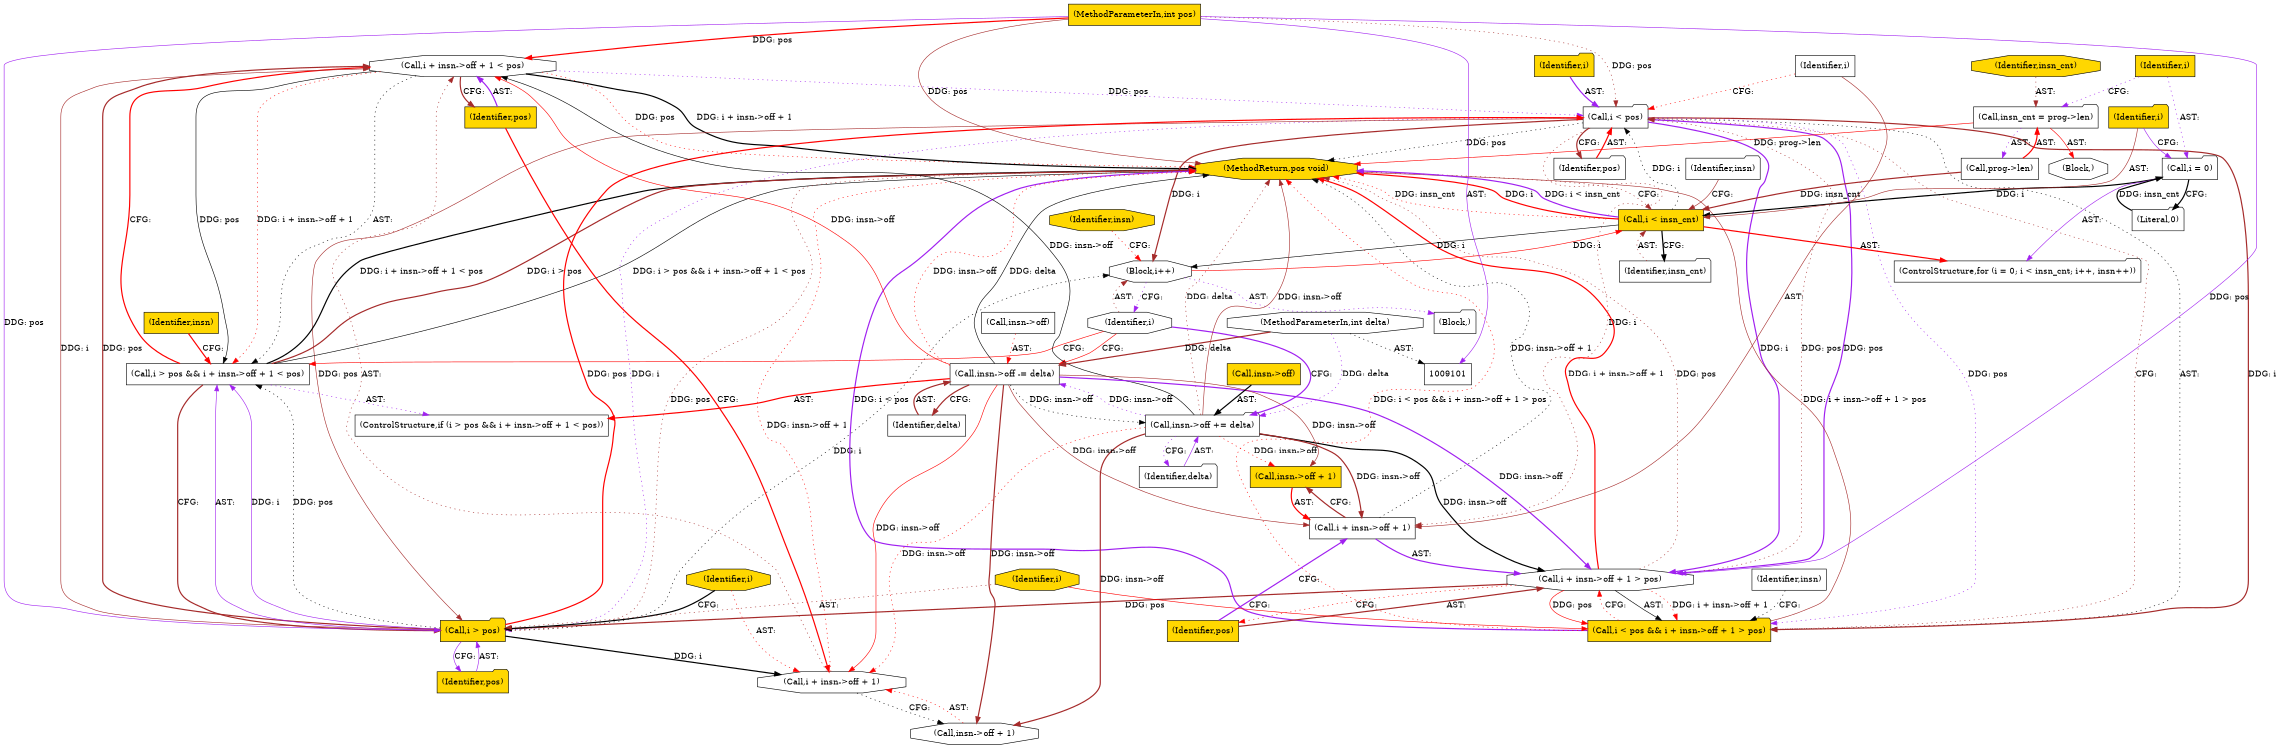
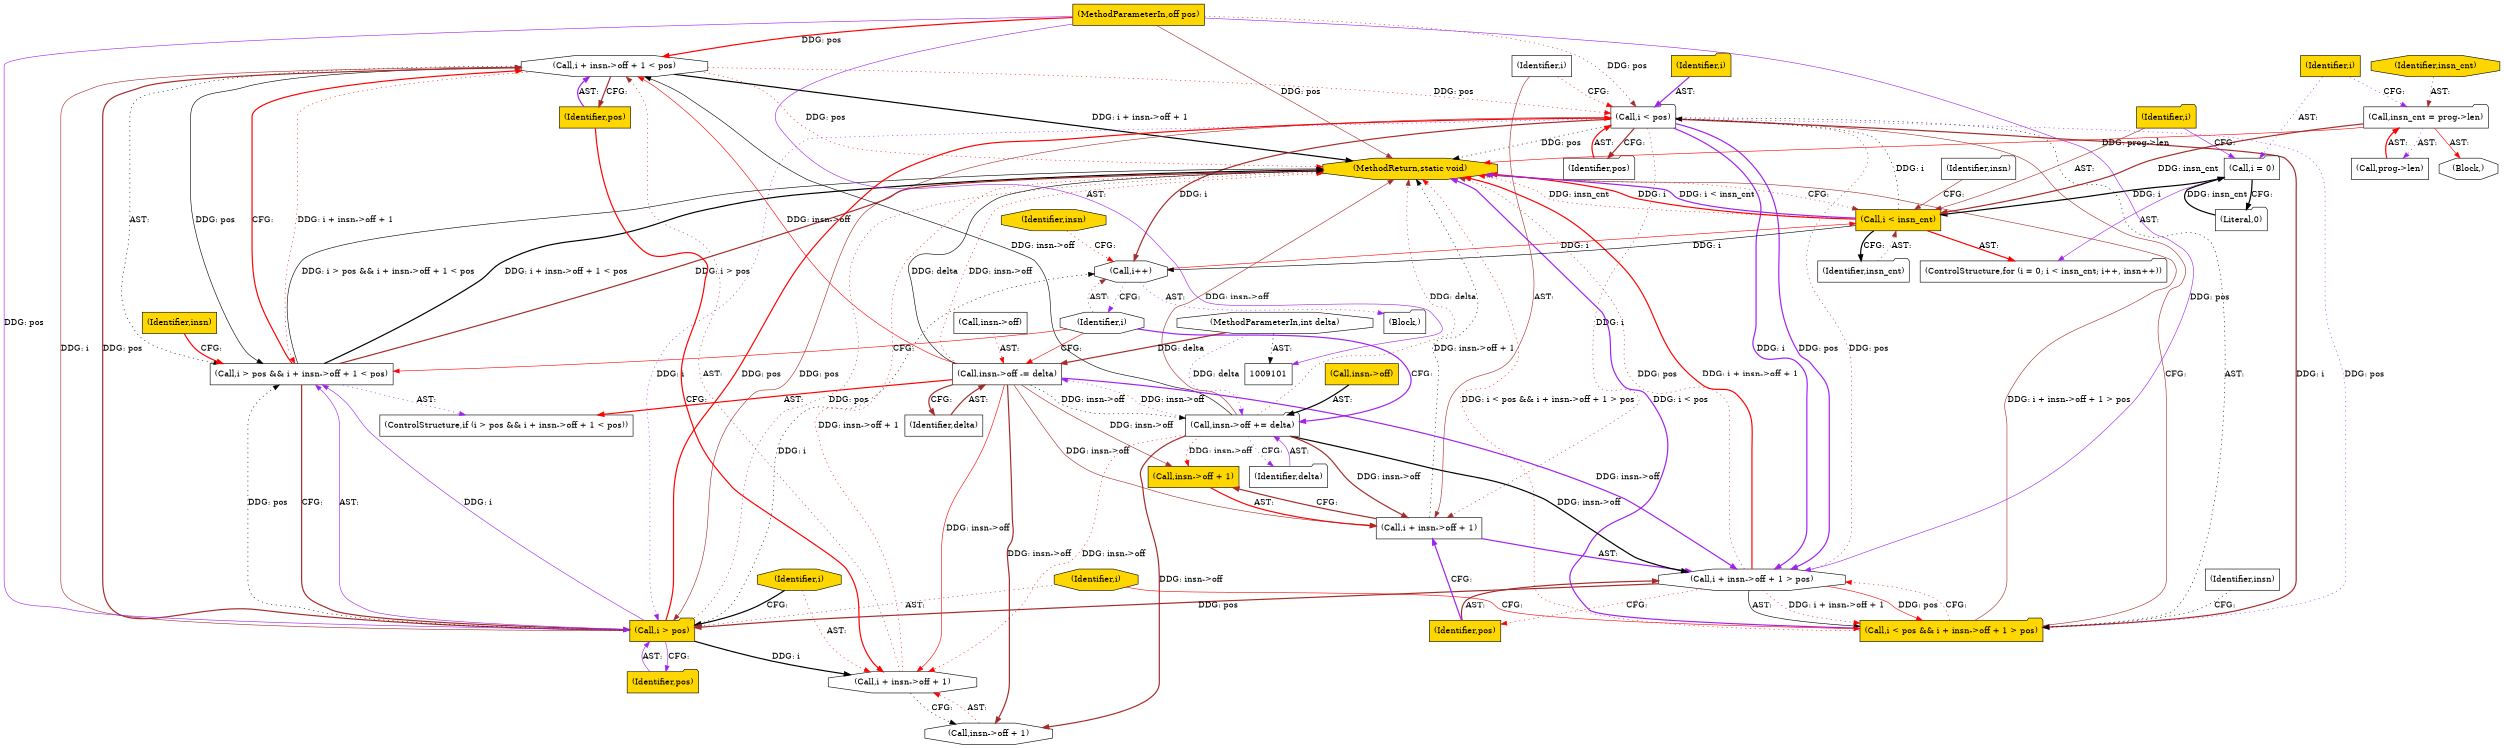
node "(MethodParameterIn,int pos)": label "(MethodParameterIn,int pos)" -> "(MethodParameterIn,off pos)"
edge "(Call,i + insn->off + 1 < pos)" -> "(Call,i < pos)": color purple -> red
node "(MethodReturn,pos void)": label "(MethodReturn,pos void)" -> "(MethodReturn,static void)"
edge "(Call,prog->len)" -> "(Call,i < insn_cnt)": now "(Call,insn_cnt = prog->len)" -> "(Call,i < insn_cnt)"
node "(Block,i++)": label "(Block,i++)" -> "(Call,i++)"
edge "(Call,i < pos && i + insn->off + 1 > pos)" -> "(Call,i < pos)": style dotted -> solid
